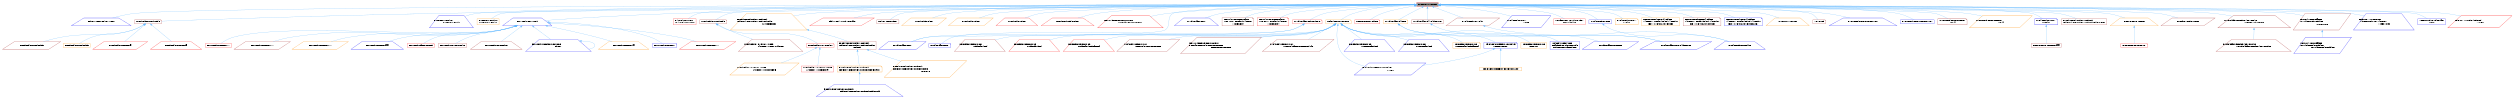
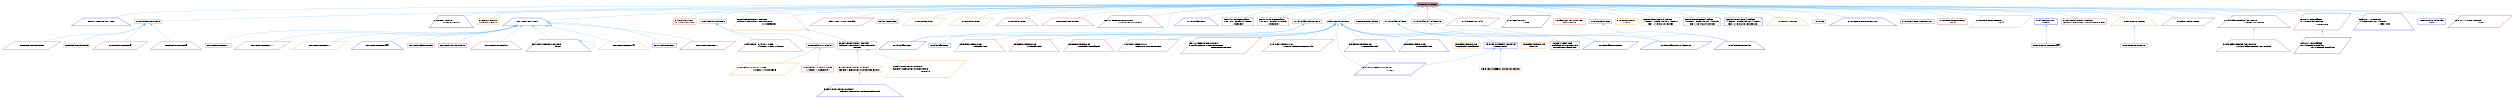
node "FSHAHash::LexFromString": color brown -> blue
node "THashTable::MoveAssign": color red -> blue
node "TEvaluationTreeEntryContainer::Add": label "TEvaluationTreeEntryContainer::Add" -> "TEvaluationTreeEntryContainer::Rehash"
